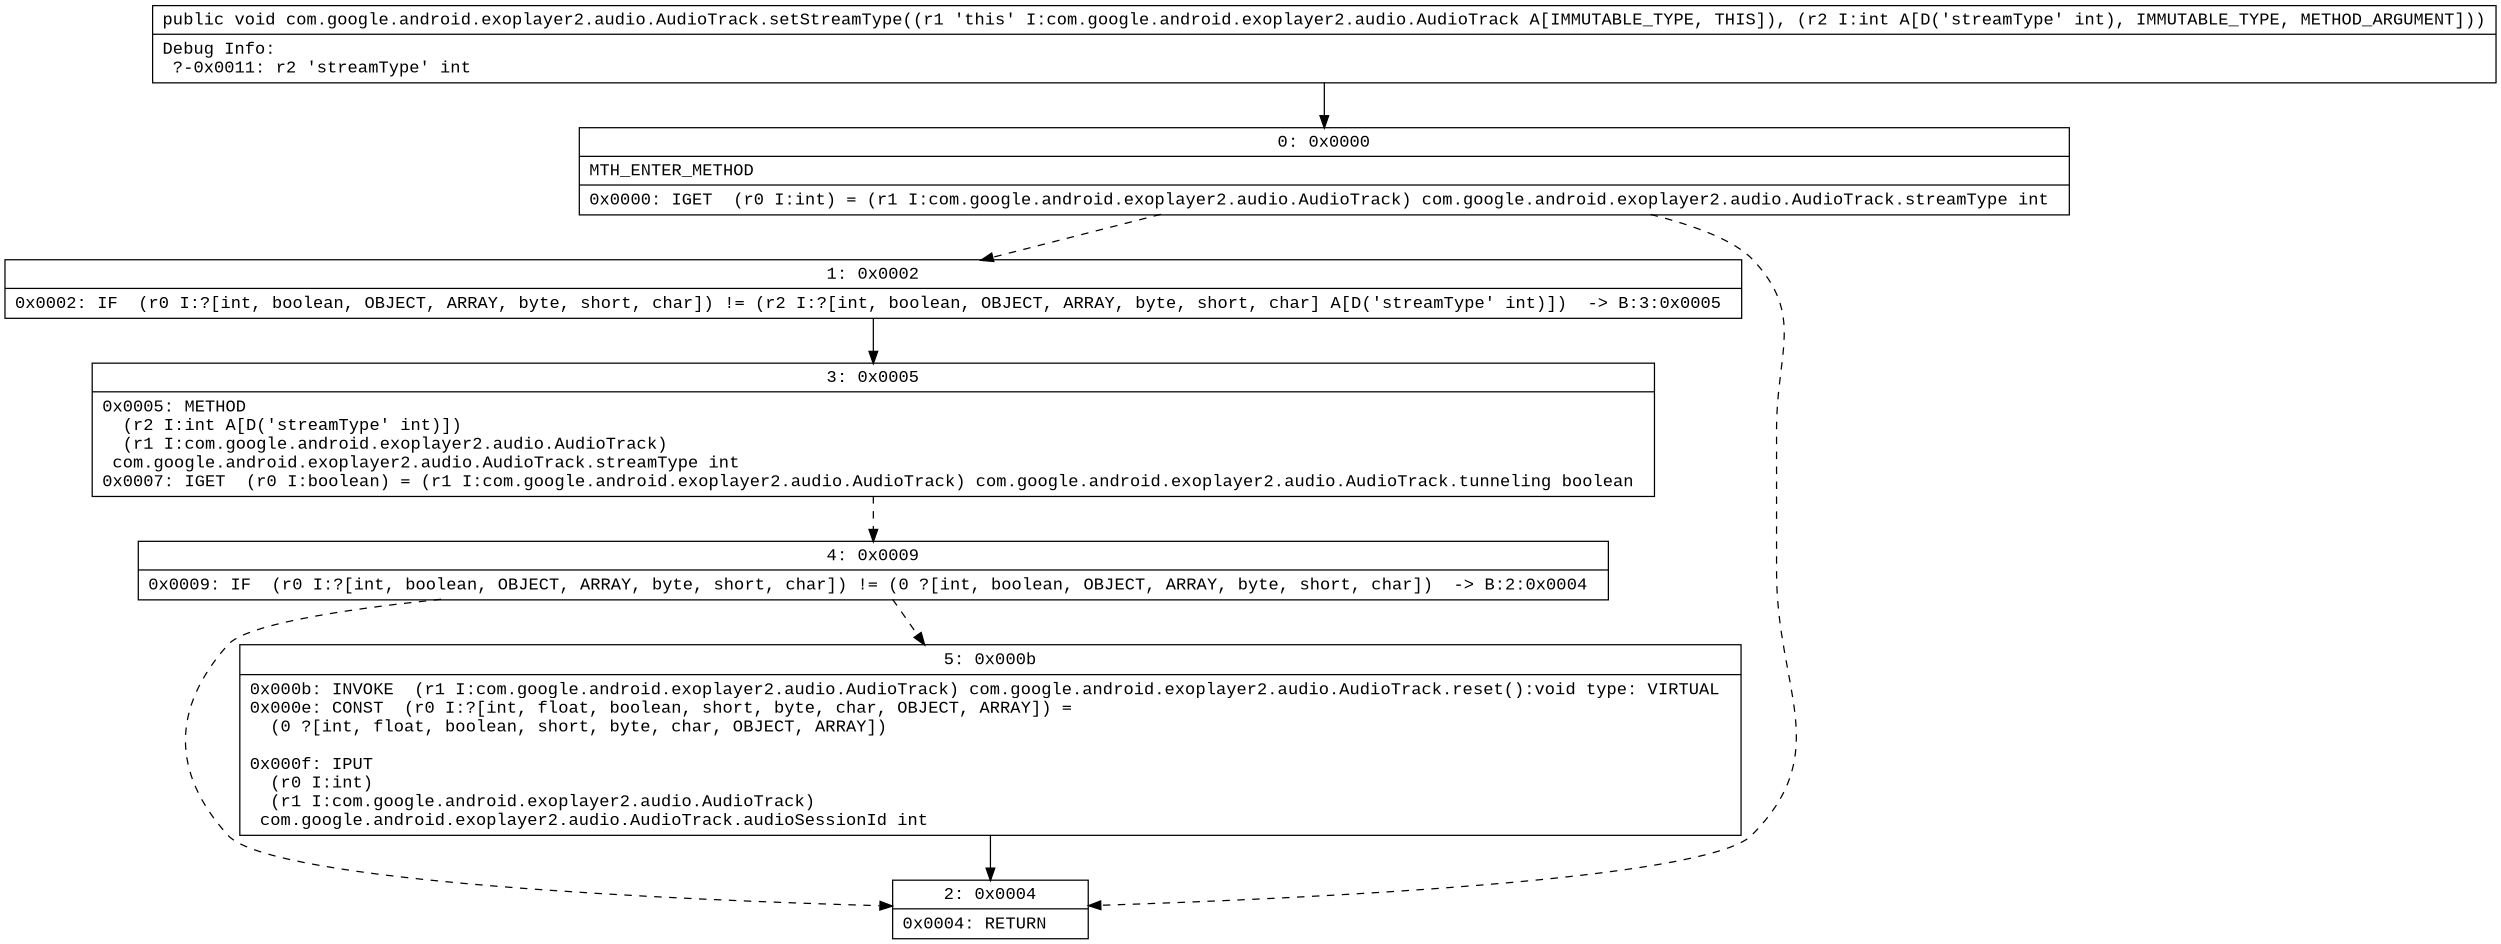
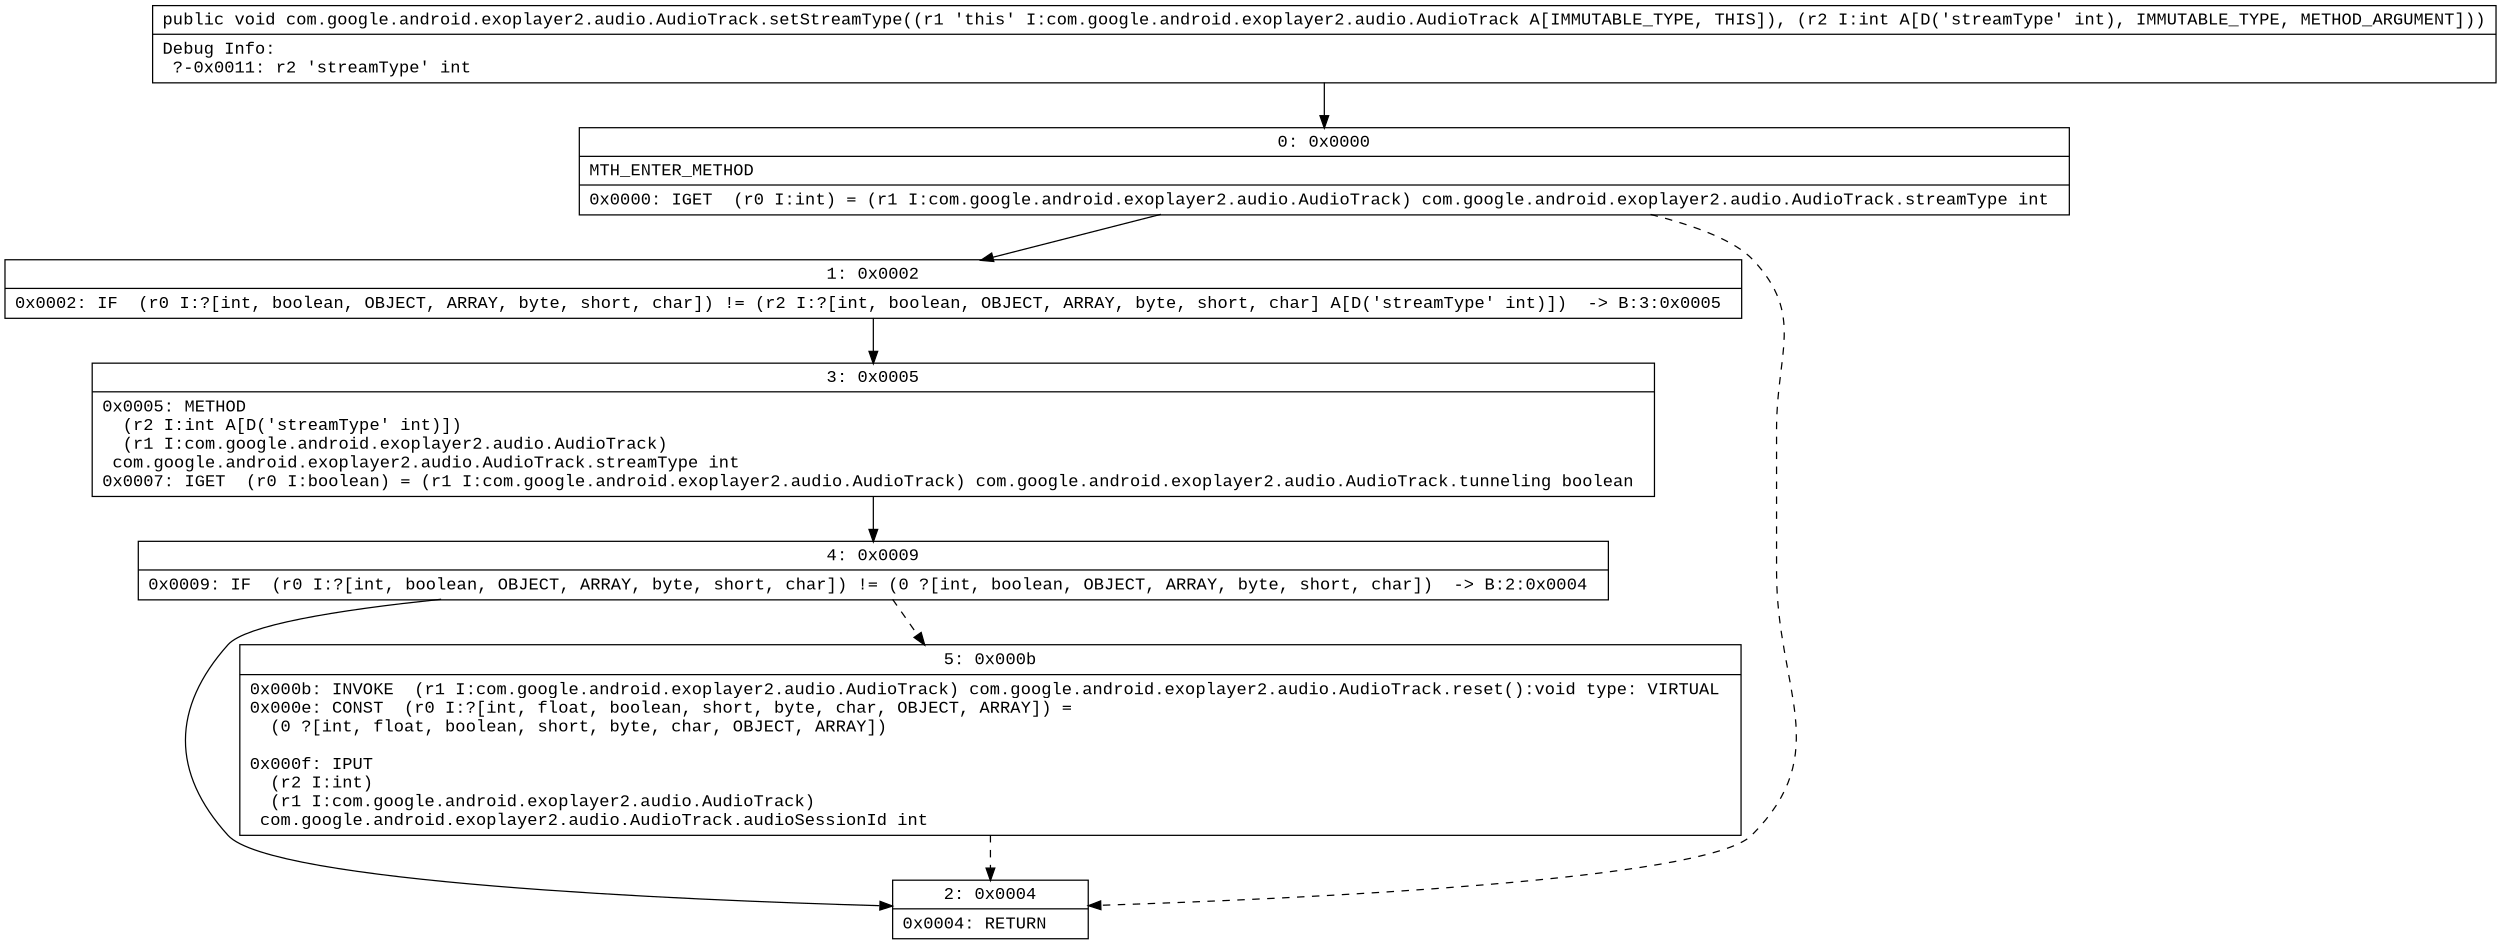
edge "0: 0x0000" -> "1: 0x0002": style dashed -> solid
edge "3: 0x0005" -> "4: 0x0009": style dashed -> solid
node "5: 0x000b": text "(r0 I:int)" -> "(r2 I:int)"
edge "5: 0x000b" -> "2: 0x0004": style solid -> dashed
edge "4: 0x0009" -> "2: 0x0004": style dashed -> solid
